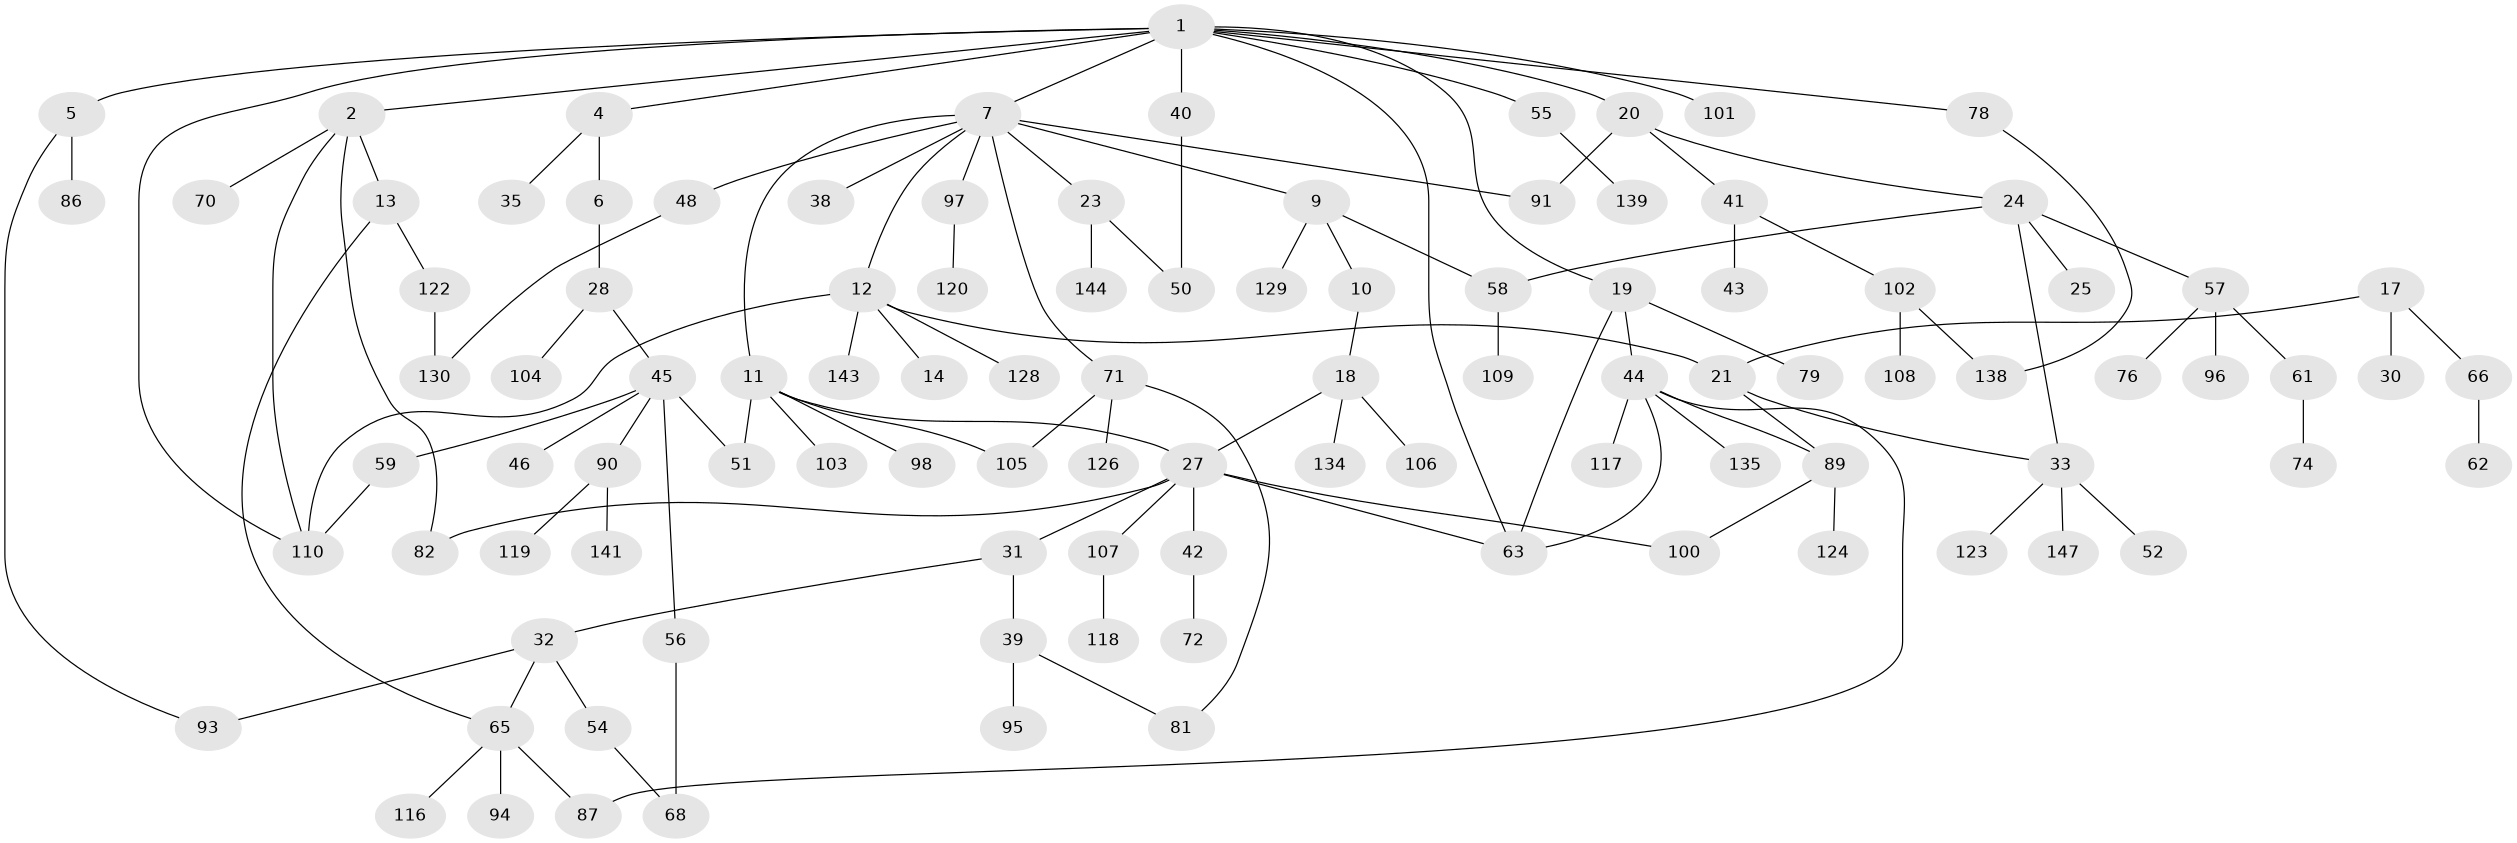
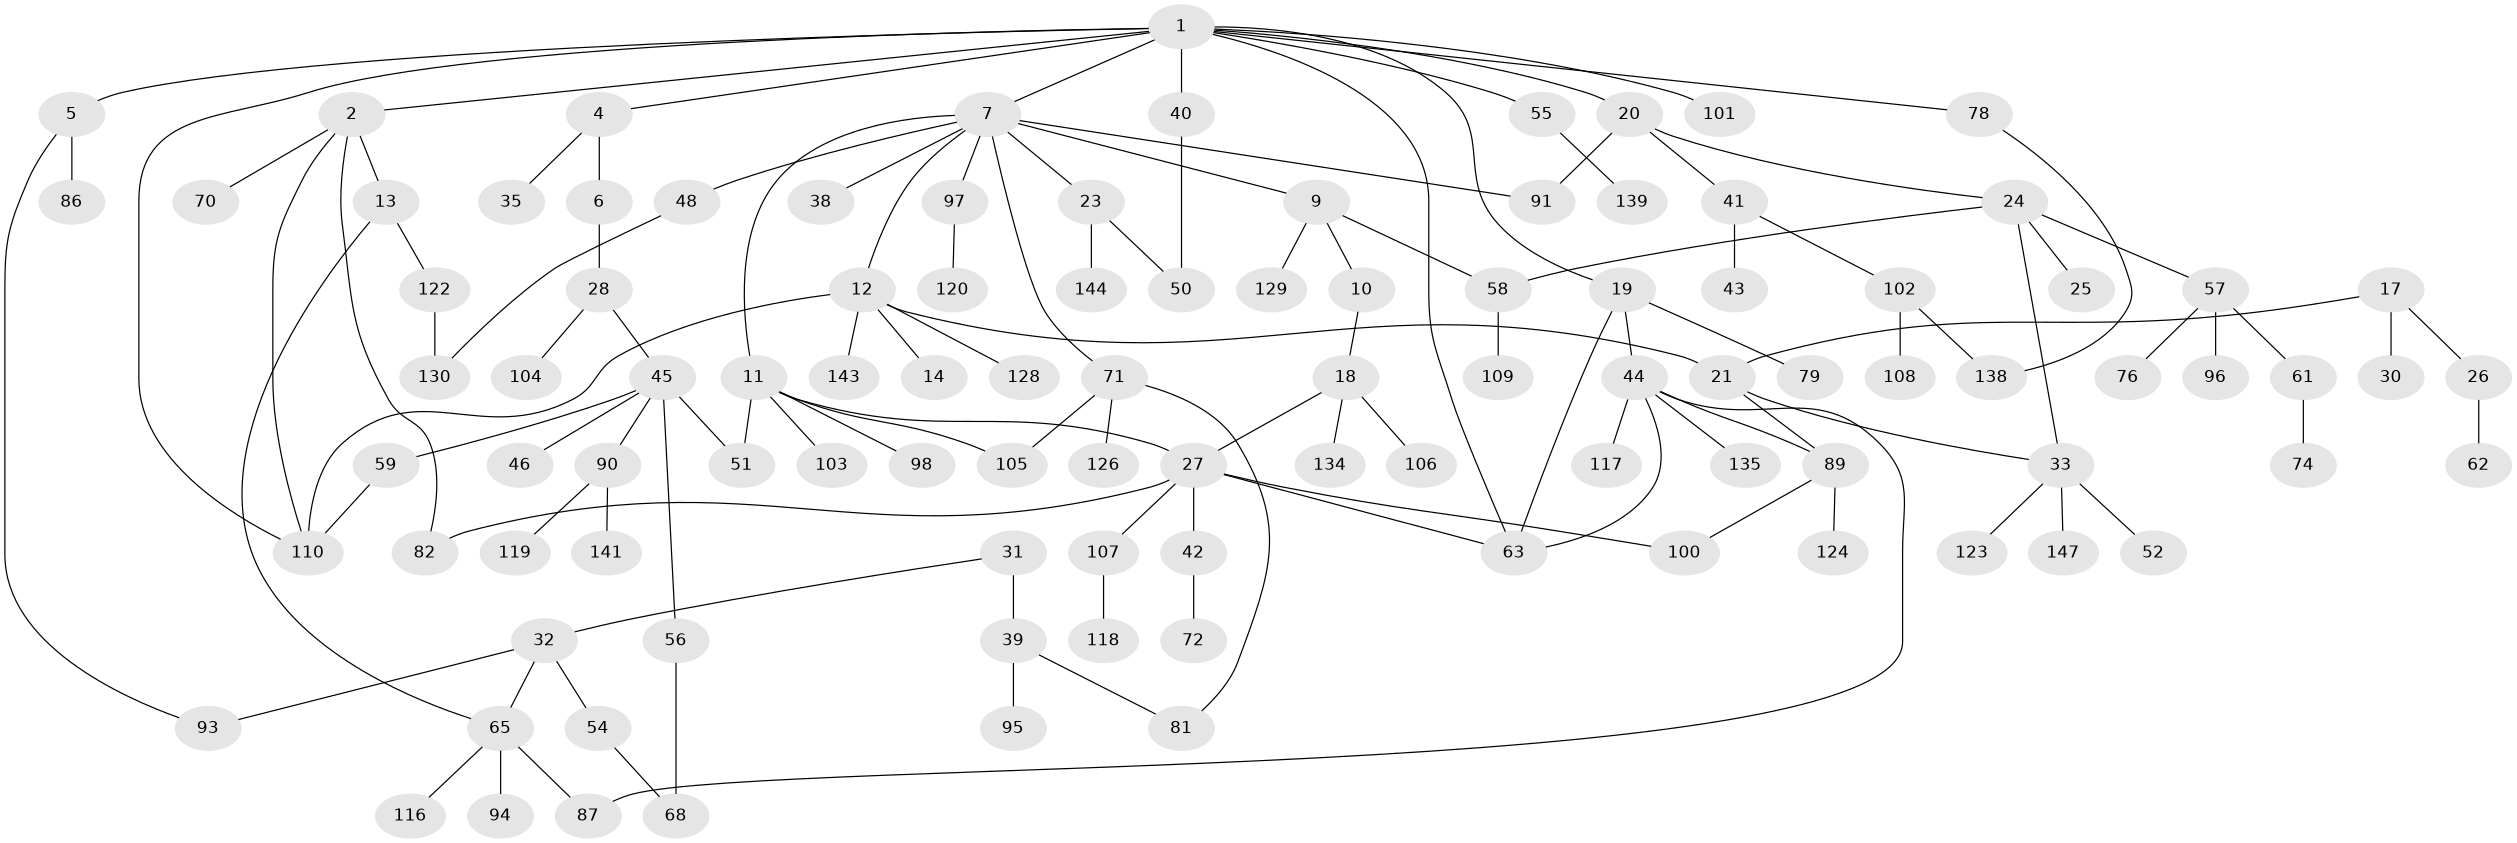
node "66": label "66" -> "26"
edge "27" -- "31": removed
